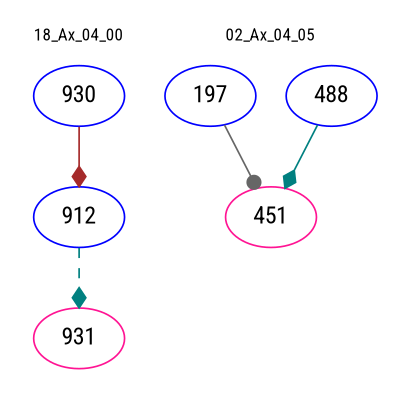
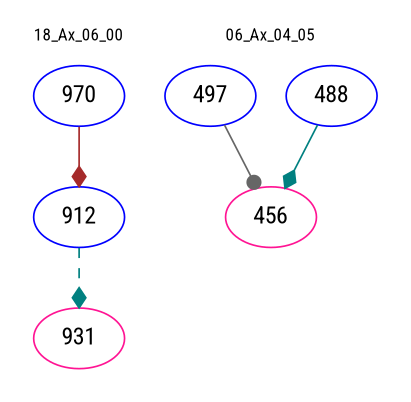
cluster "18_Ax_04_00": label "18_Ax_04_00" -> "18_Ax_06_00"
cluster "02_Ax_04_05": label "02_Ax_04_05" -> "06_Ax_04_05"
node "930": label "930" -> "970"
node "197": label "197" -> "497"
node "451": label "451" -> "456"
